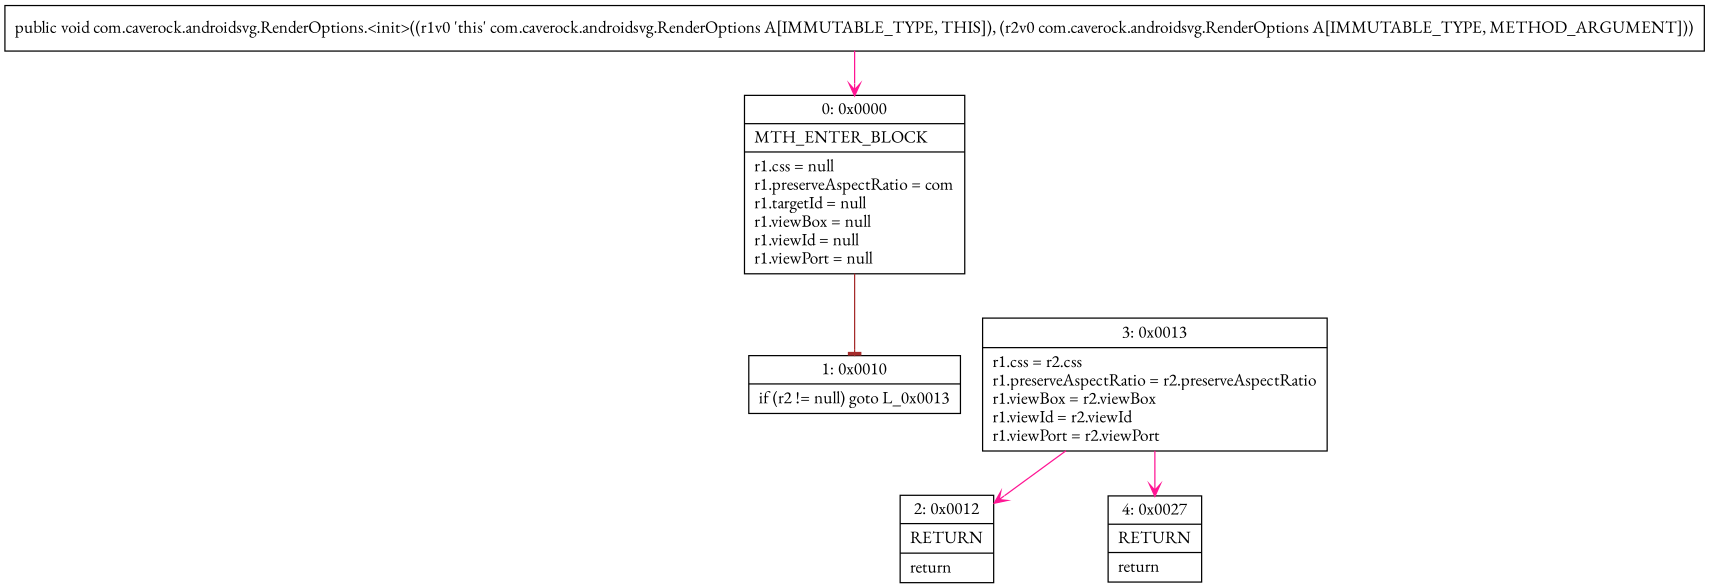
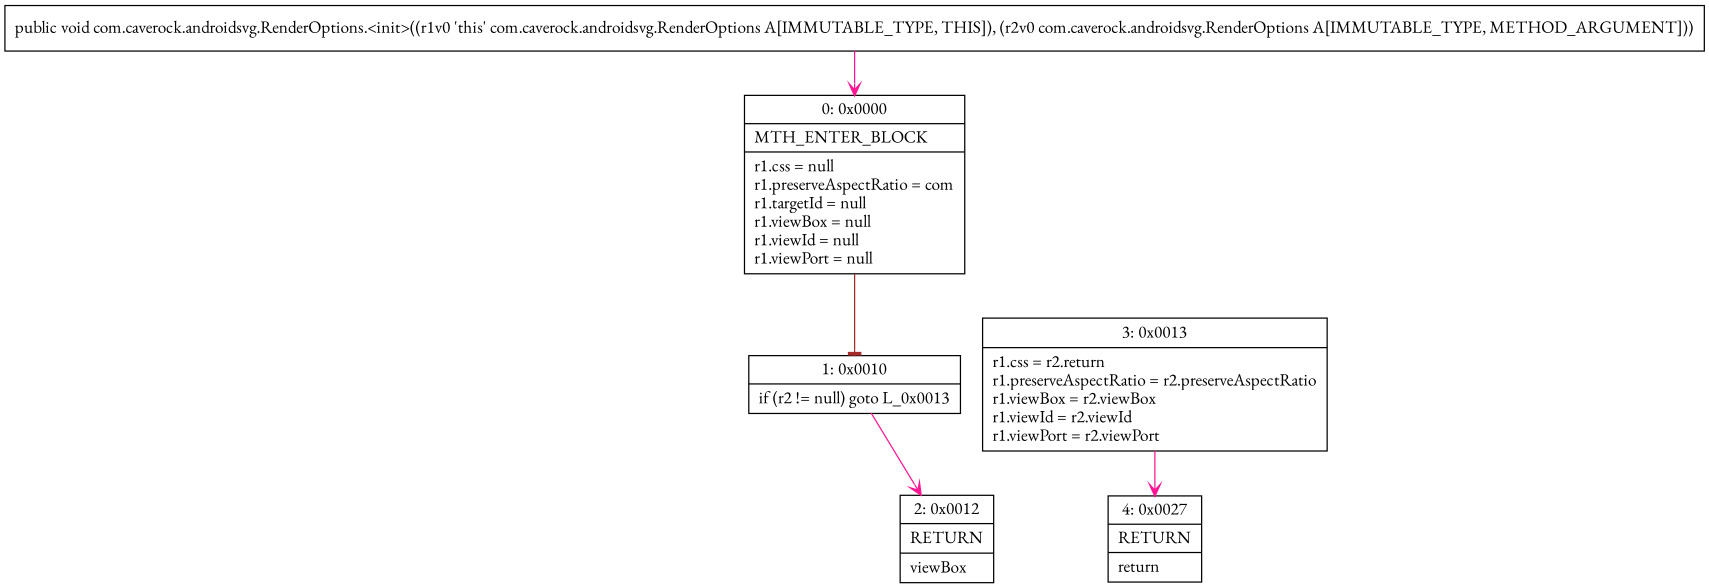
node "3: 0x0013": text "r1.css = r2.css" -> "r1.css = r2.return"
edge "3: 0x0013" -> "2: 0x0012": now "1: 0x0010" -> "2: 0x0012"
node "2: 0x0012": text "return" -> "viewBox"
